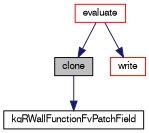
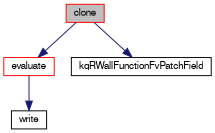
edge "evaluate" -> "clone": reversed
node "clone": color black -> red
node "write": color red -> black
